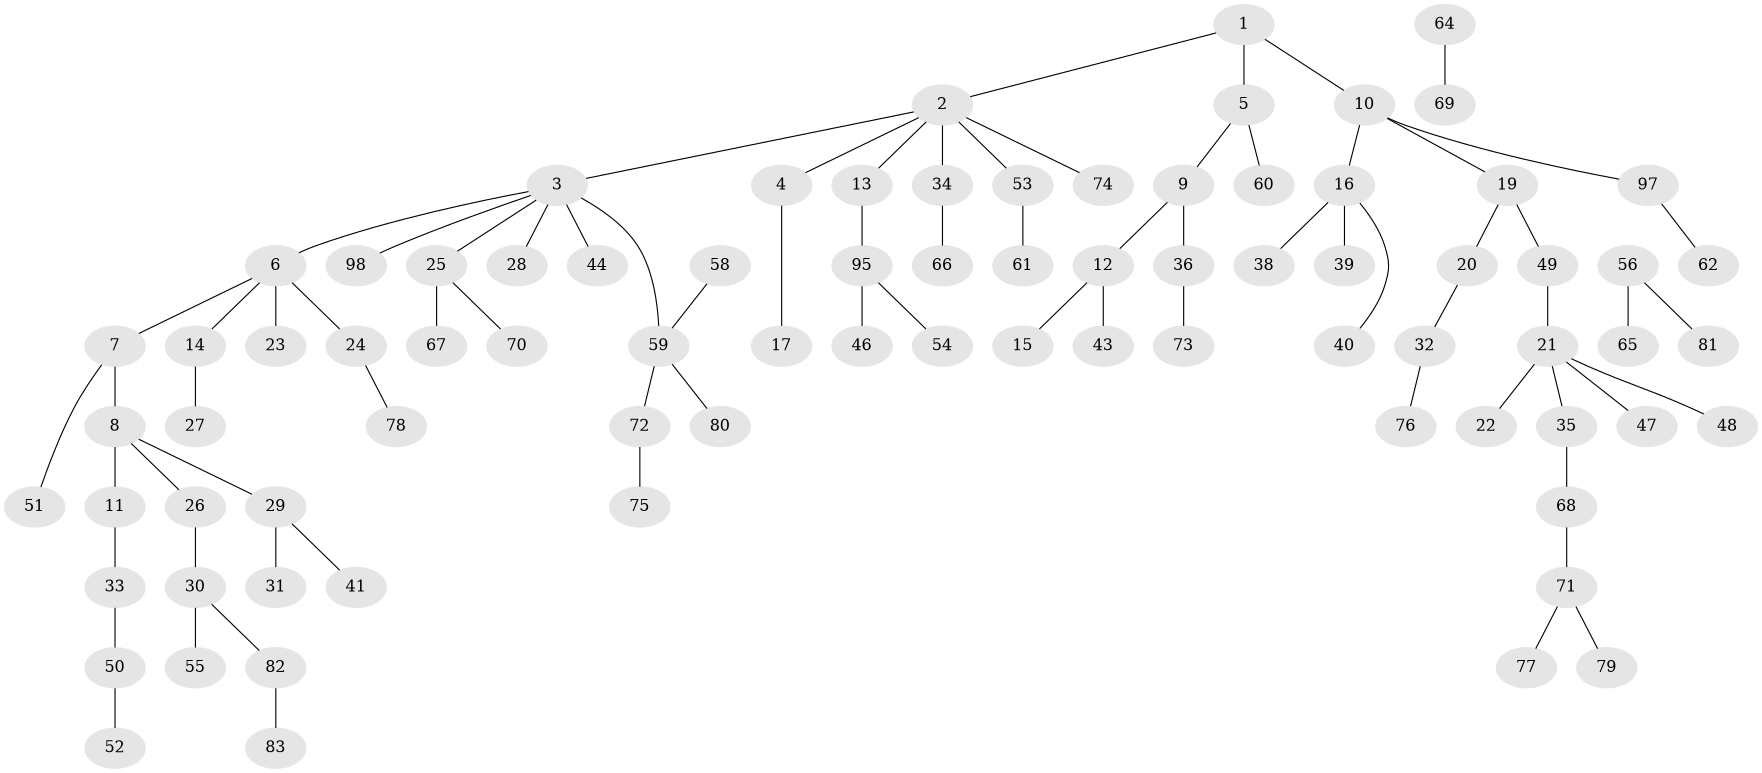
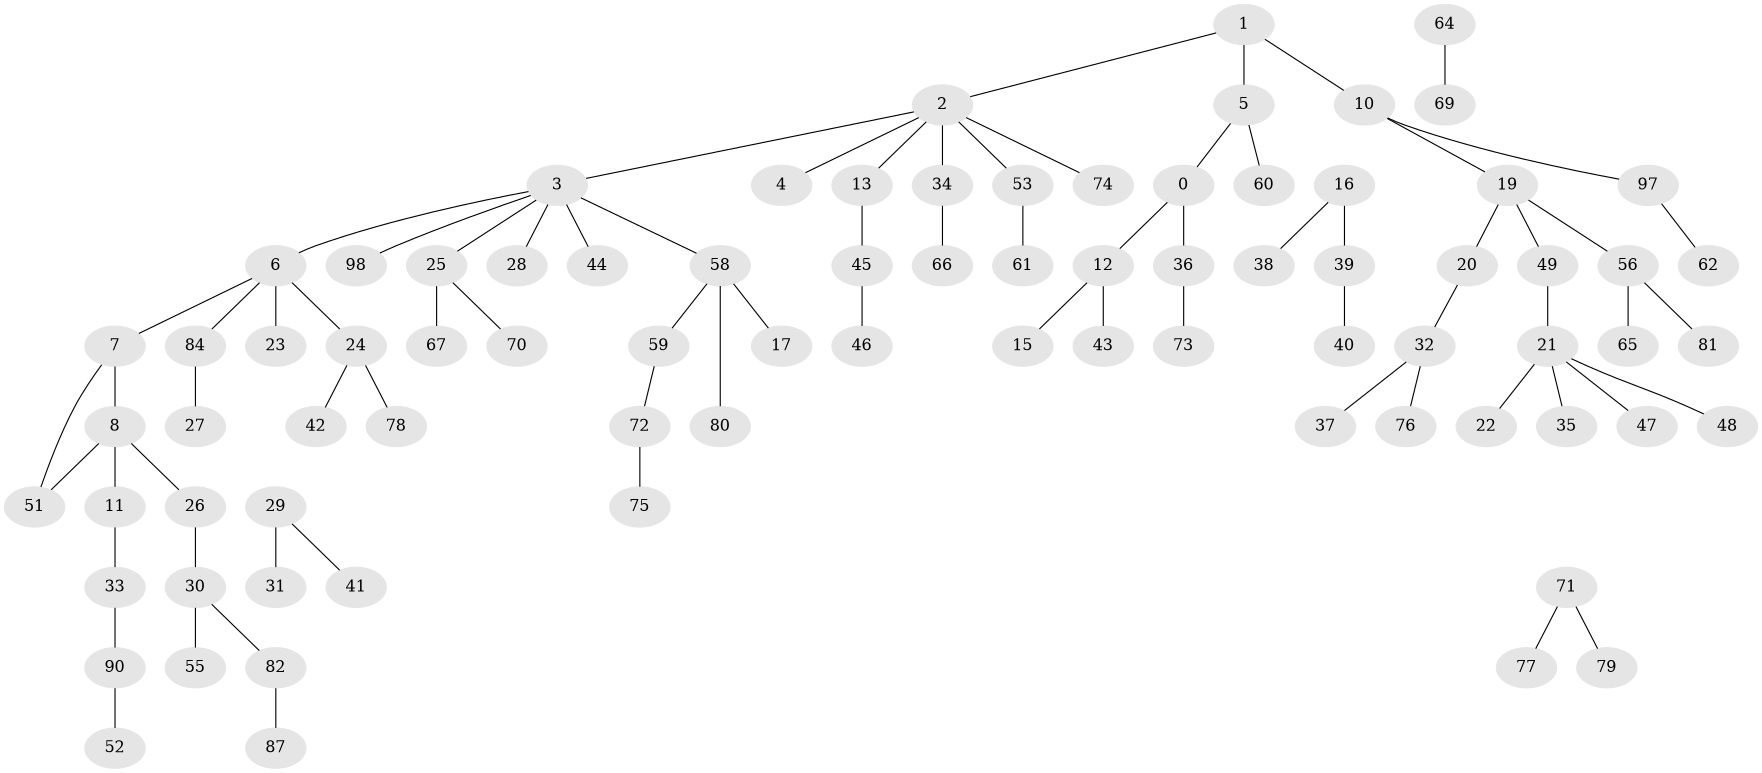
edge "10" -- "16": removed
node "9": label "9" -> "0"
edge "19" -- "56": added
edge "3" -- "59": now "3" -- "58"
edge "4" -- "17": now "58" -- "17"
node "95": label "95" -> "45"
edge "16" -- "40": now "39" -- "40"
node "14": label "14" -> "84"
node "54": removed
edge "59" -- "80": now "58" -- "80"
node "42": added
node "37": added
edge "8" -- "29": now "8" -- "51"
node "68": removed
node "50": label "50" -> "90"
node "83": label "83" -> "87"
